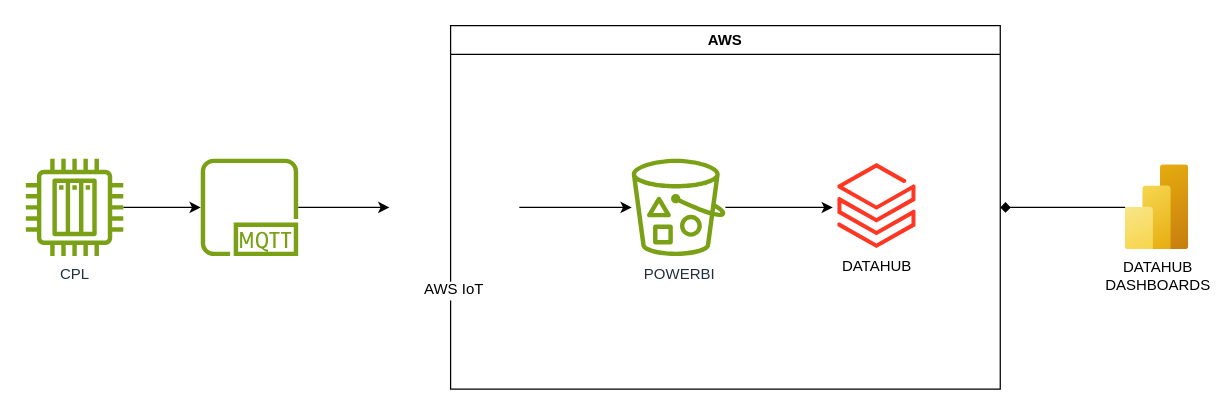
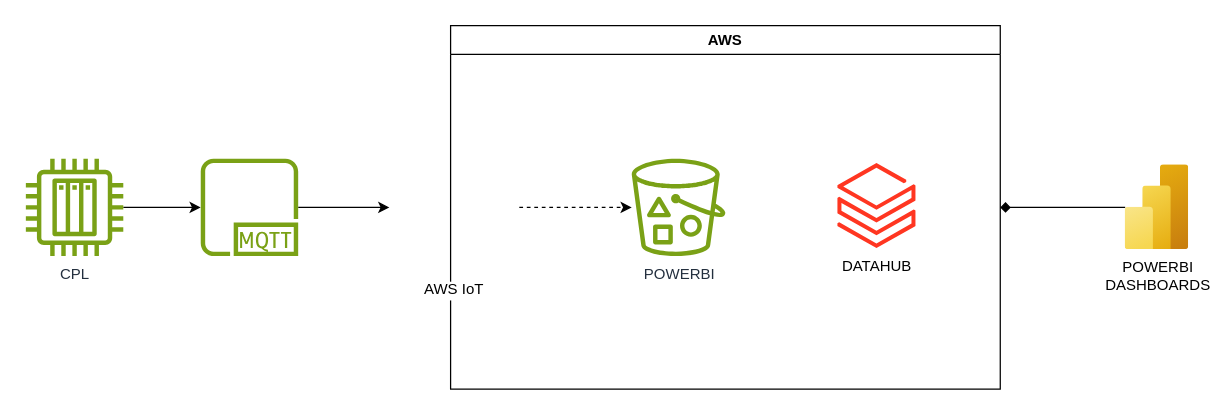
edge "AWS IoT" -> "POWERBI": style solid -> dashed
edge "POWERBI" -> "DATAHUB": removed
node "DATAHUB DASHBOARDS": label "DATAHUB DASHBOARDS" -> "POWERBI DASHBOARDS"
